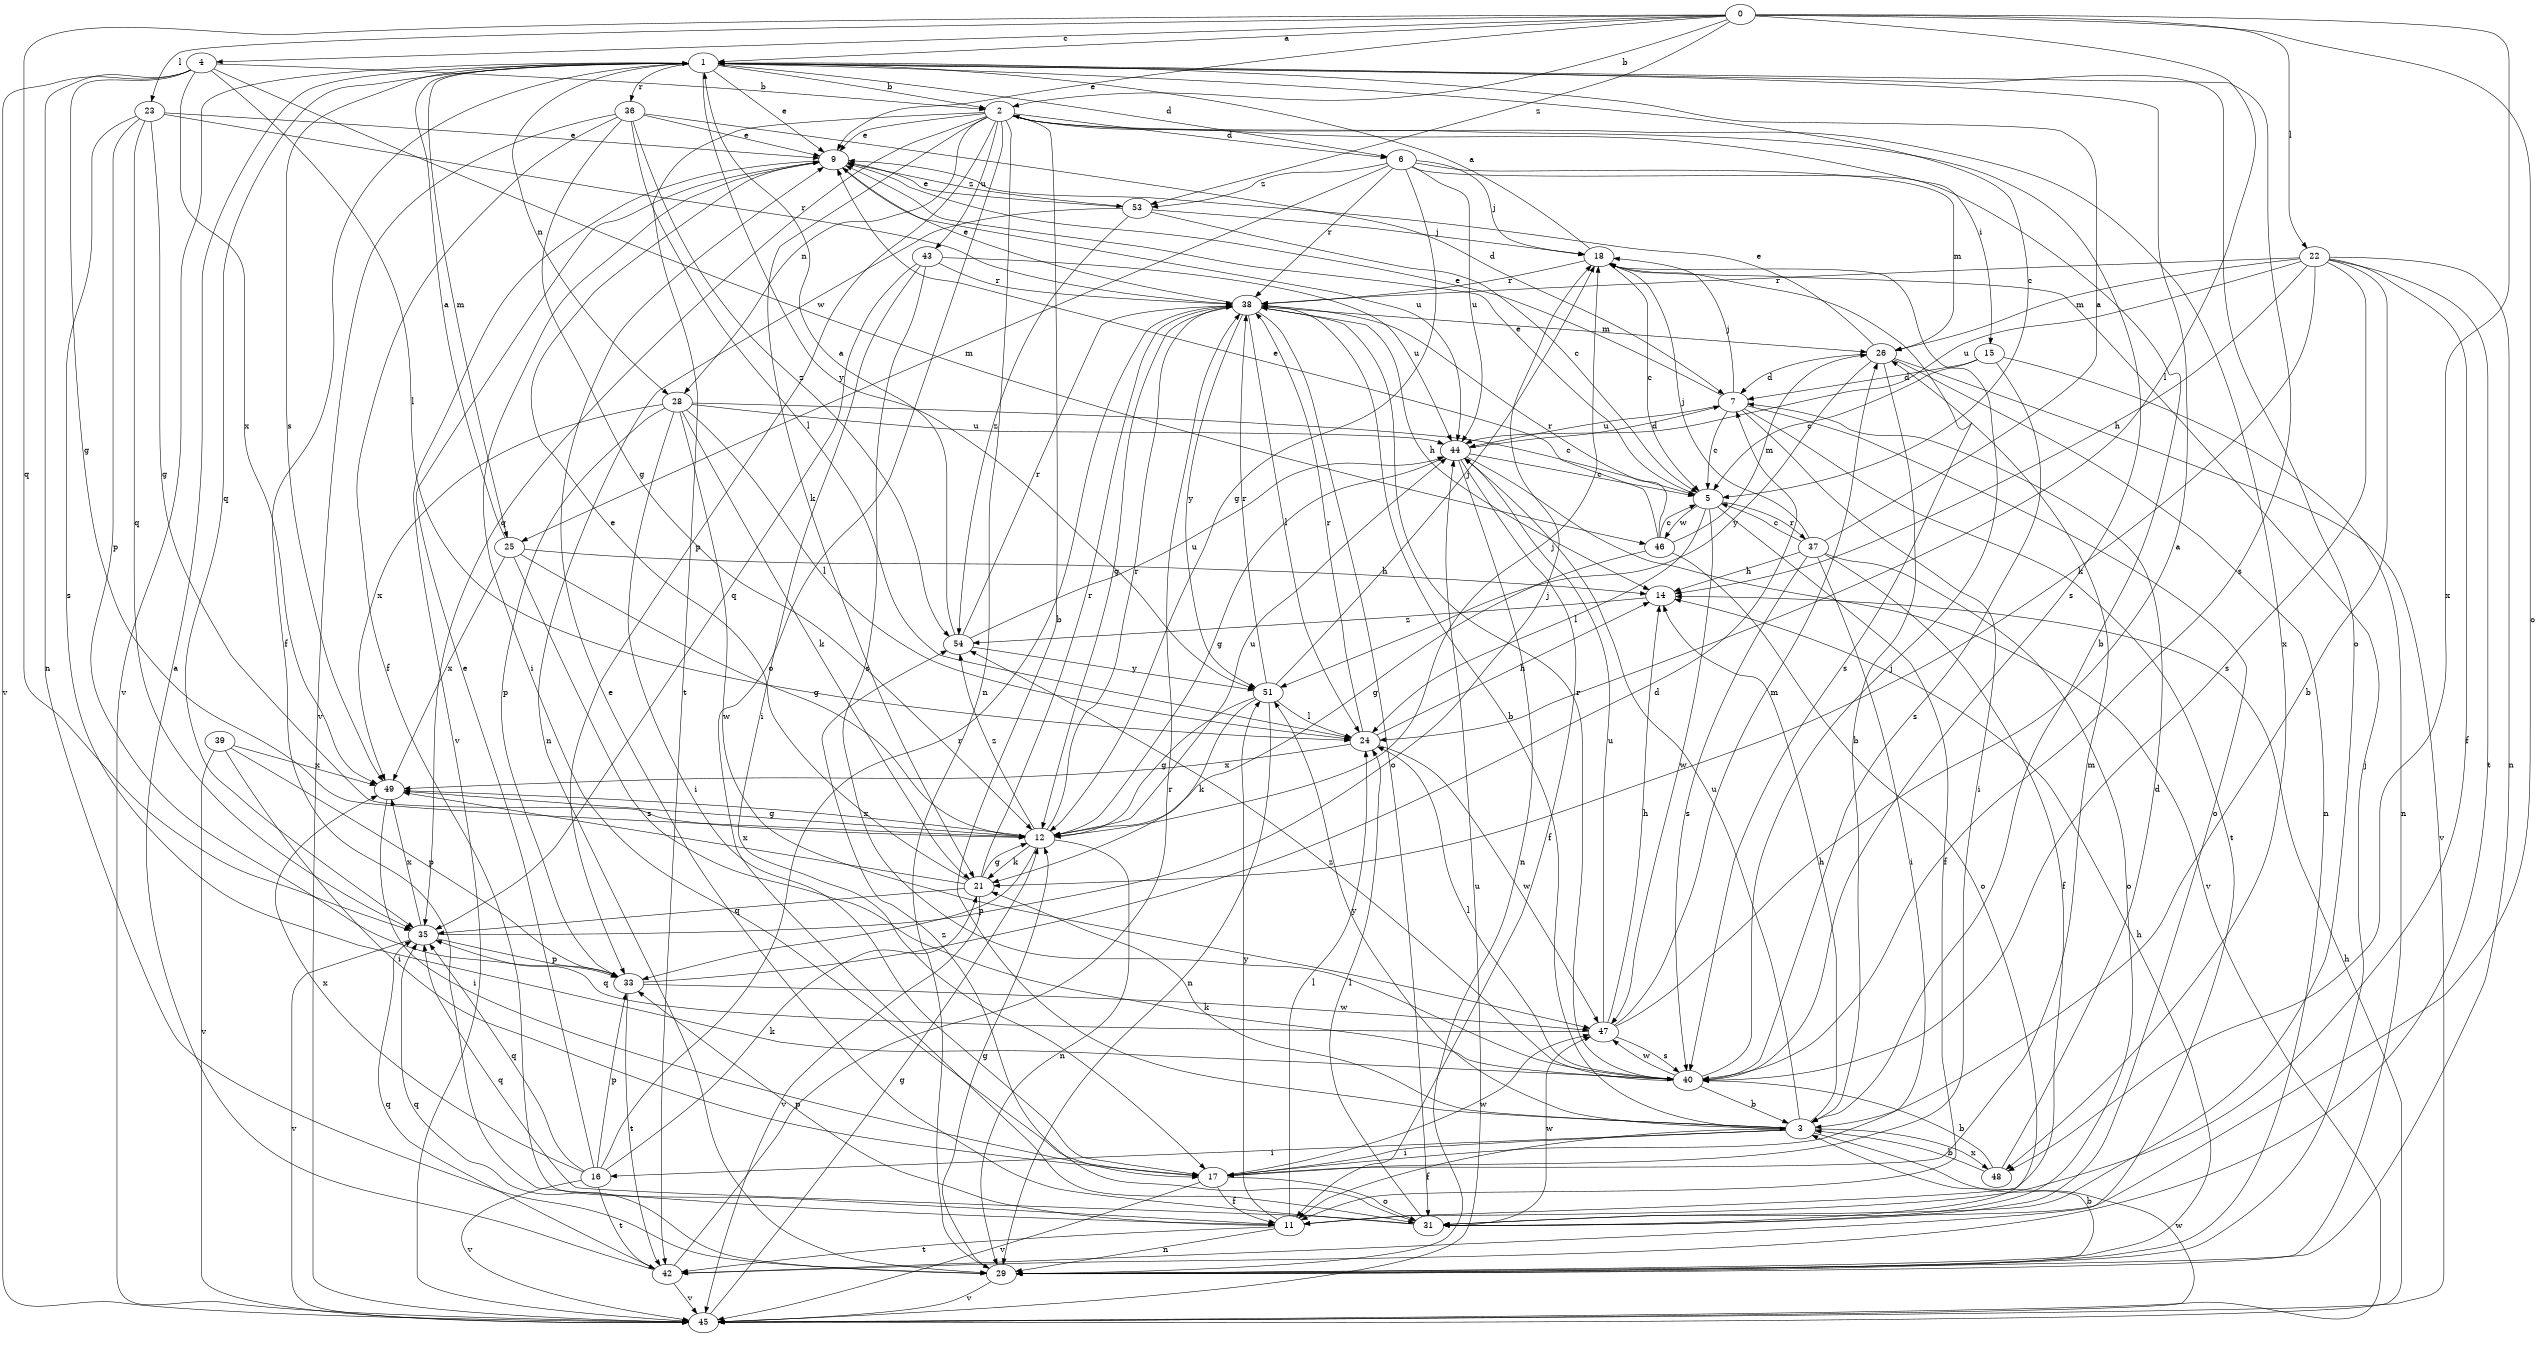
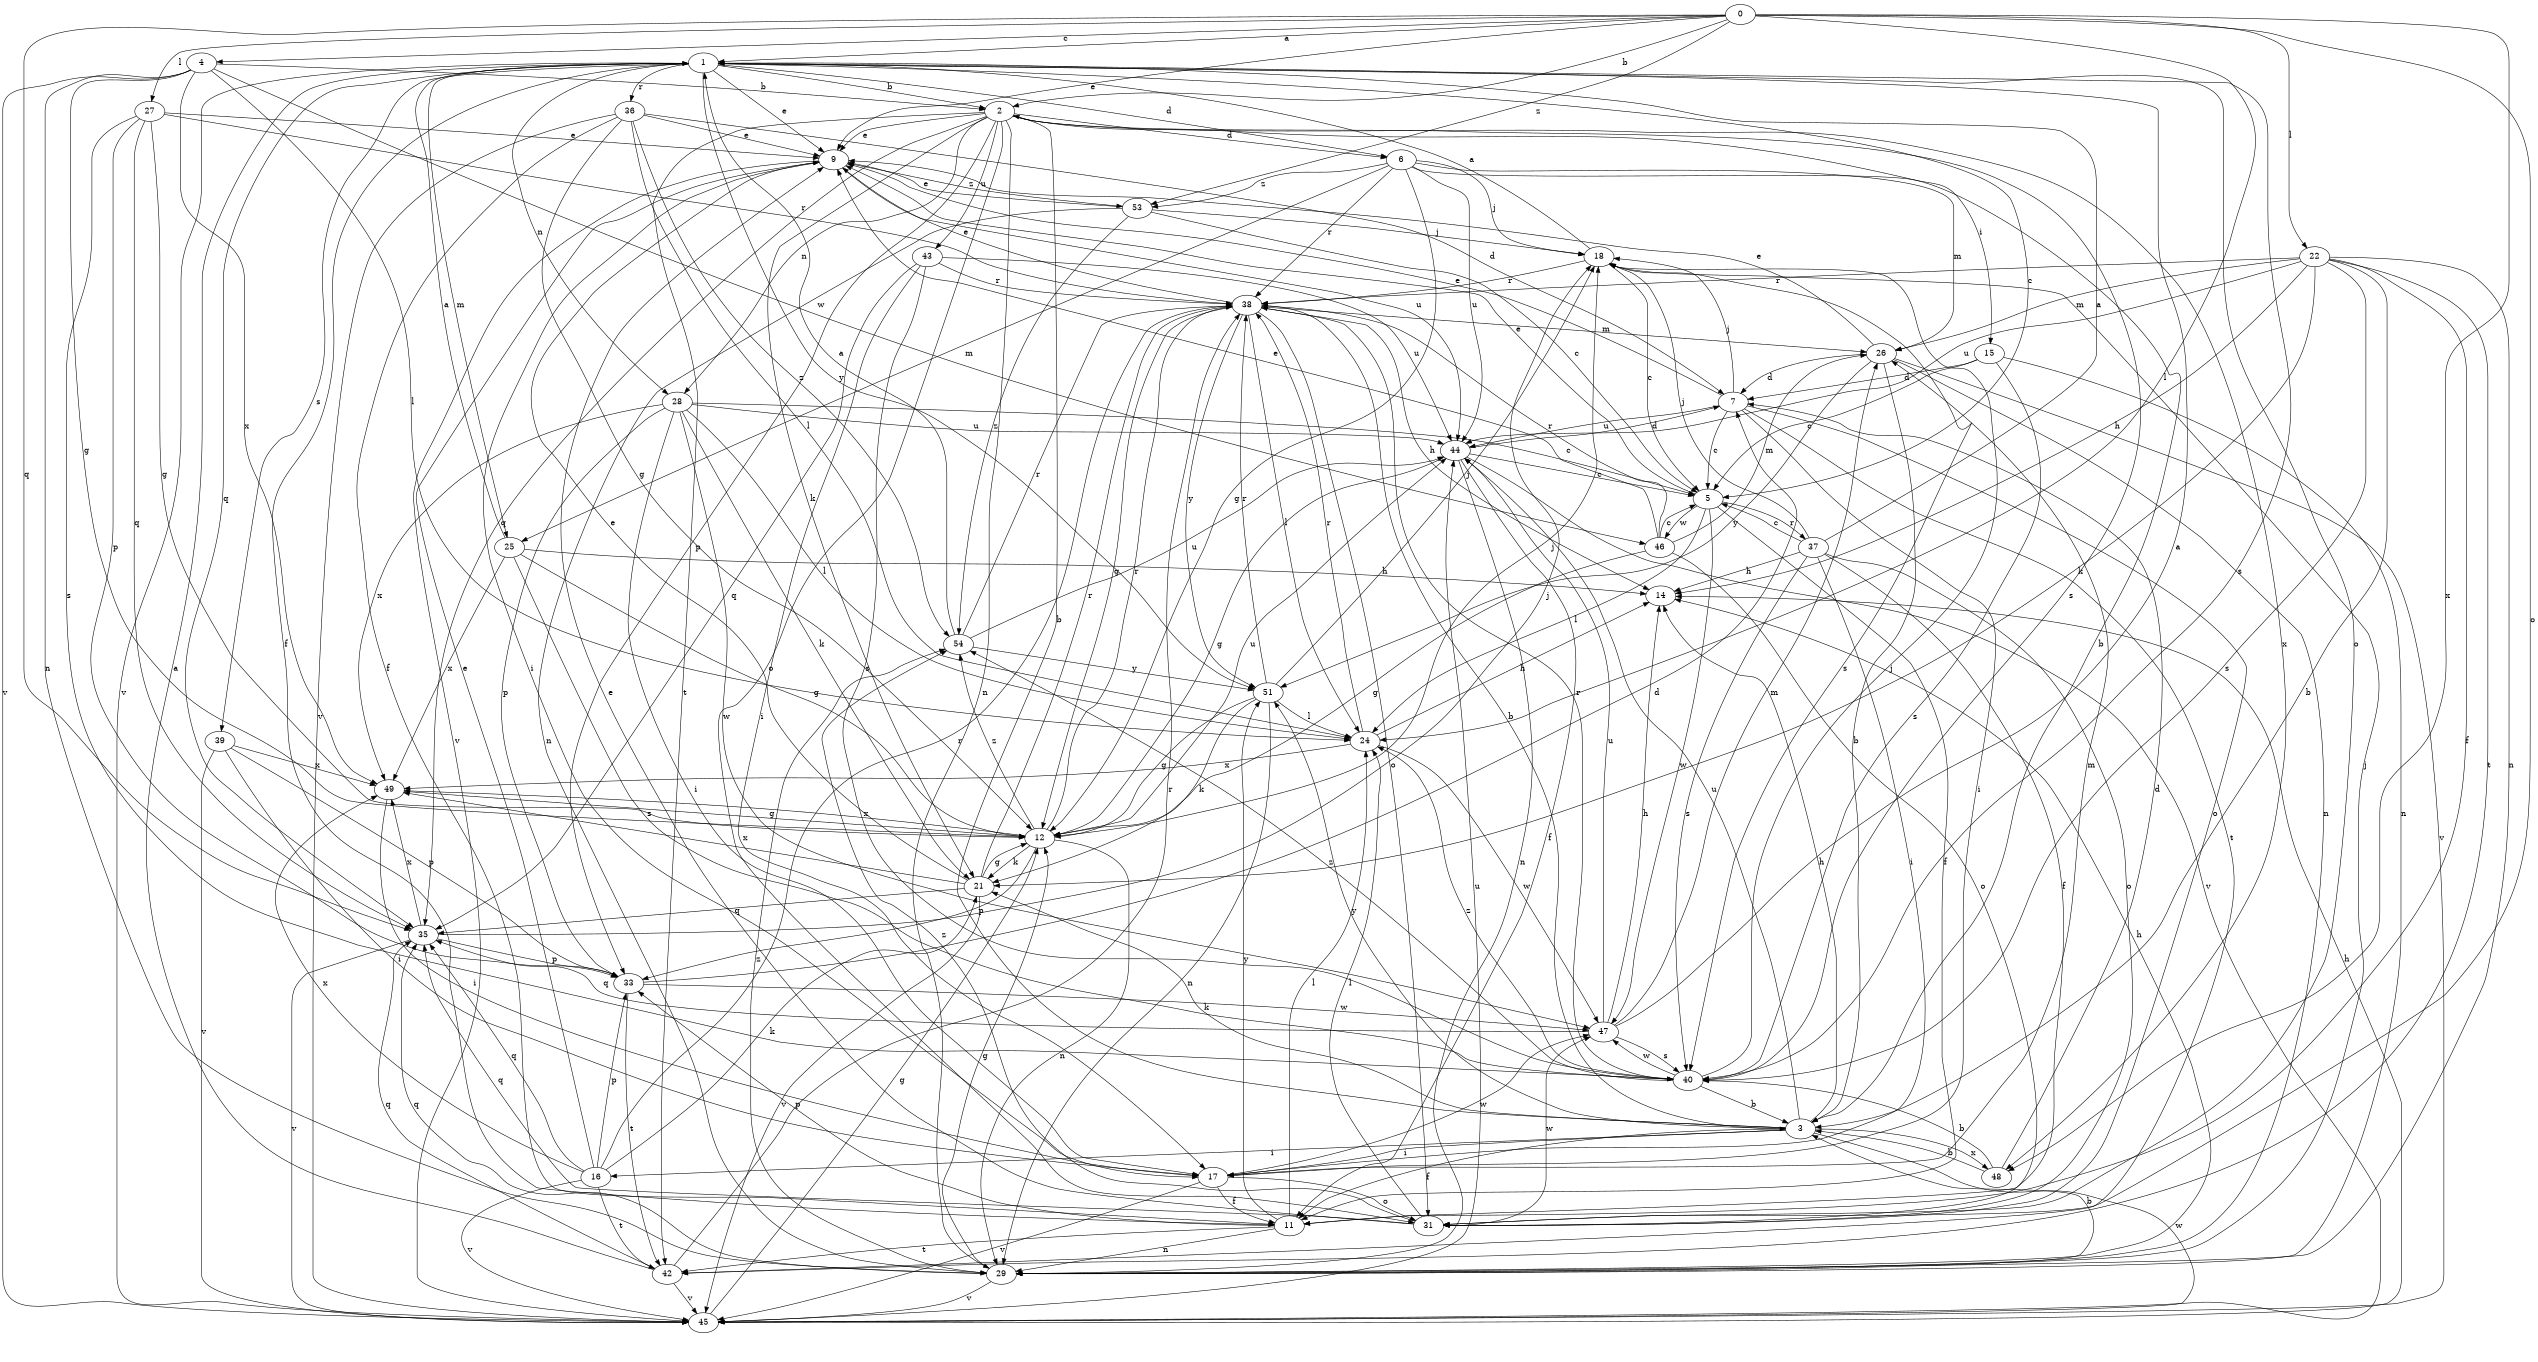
node "23": label "23" -> "27"
edge "1" -> "49": now "1" -> "39"
edge "14" -> "54": now "29" -> "54"
edge "40" -> "24": label "l" -> "z"
